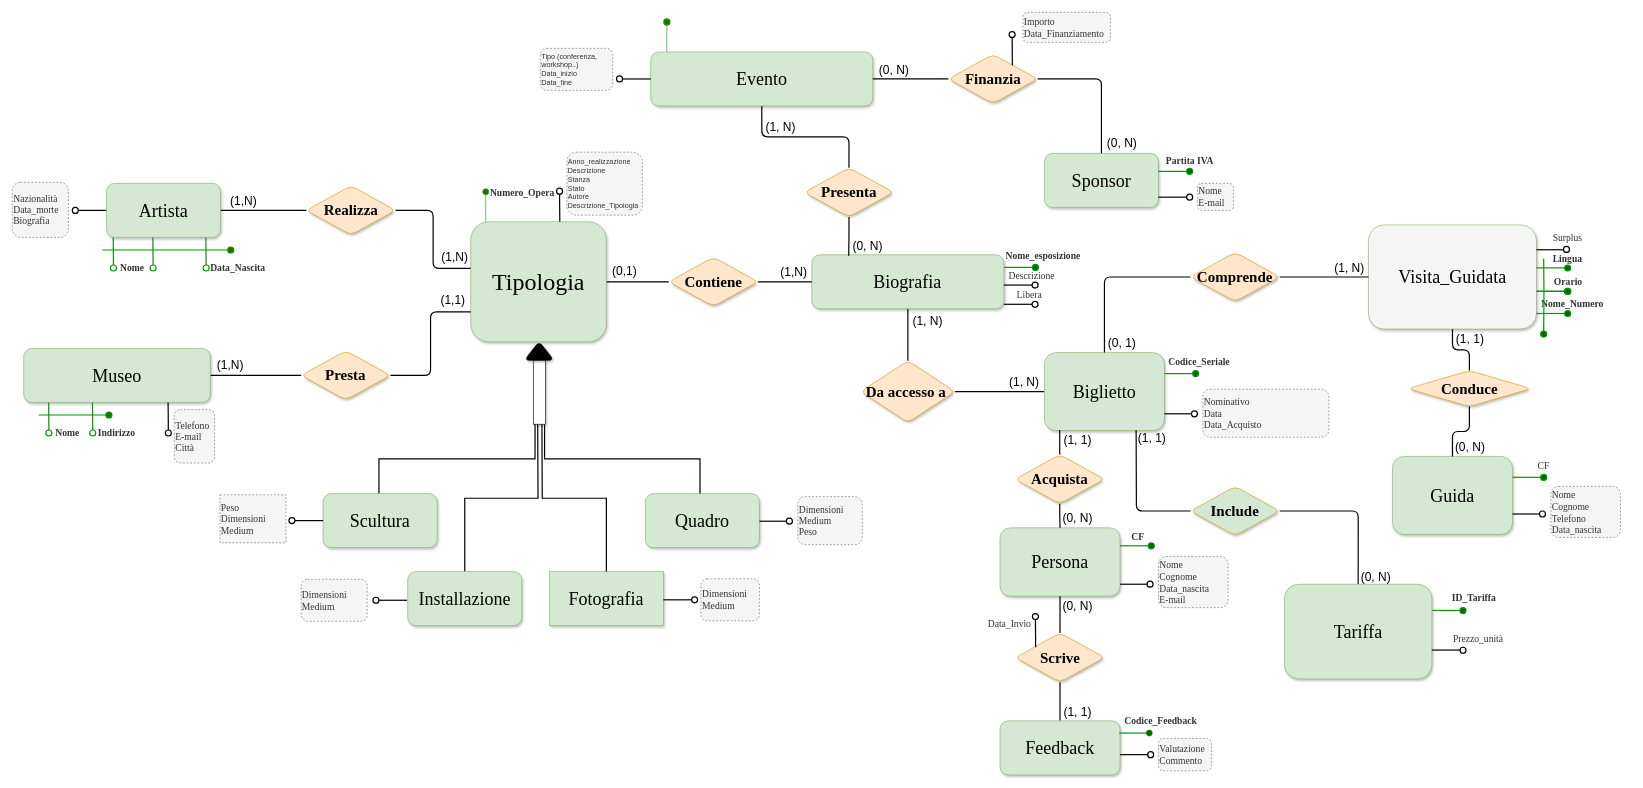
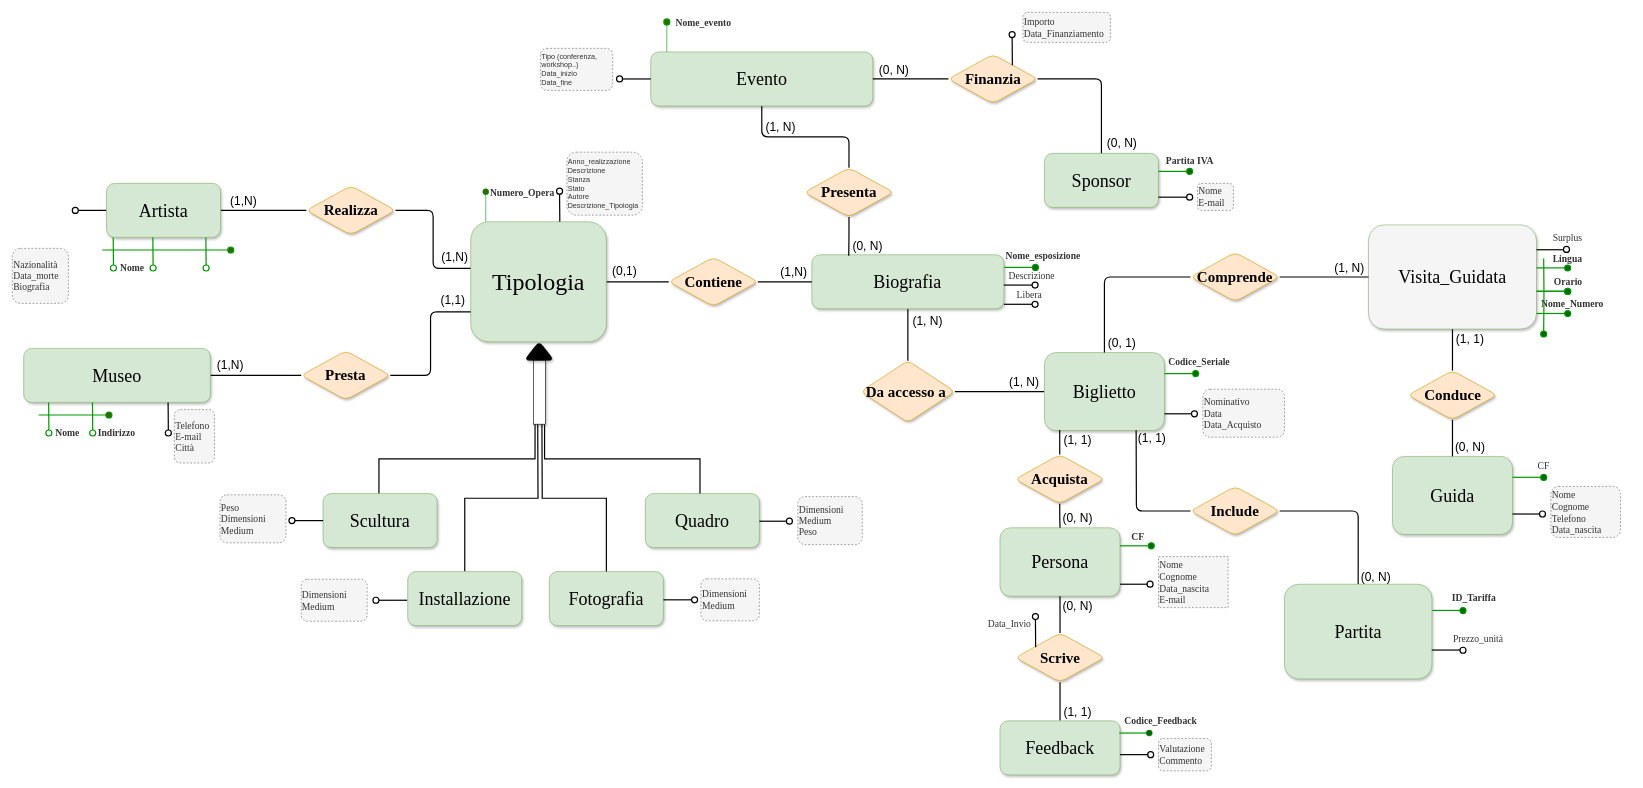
node "Nome_evento": added
node "Nazionalità Data_morte Biografia": moved (40, 210) -> (40, 276)
node "Data_Nascita": removed
node "Conduce": size 123x36 -> 89x49
node "Nominativo Data Data_Acquisto": size 126x48 -> 82x48
node "Include": fillcolor #d5e8d4 -> #ffe6cc
node "Peso Dimensioni Medium": shape rectangle -> rounded rectangle
node "Nome Cognome Data_nascita E-mail": shape rounded rectangle -> rectangle
node "Fotografia": shape rectangle -> rounded rectangle
node "Tariffa": label "Tariffa" -> "Partita"
